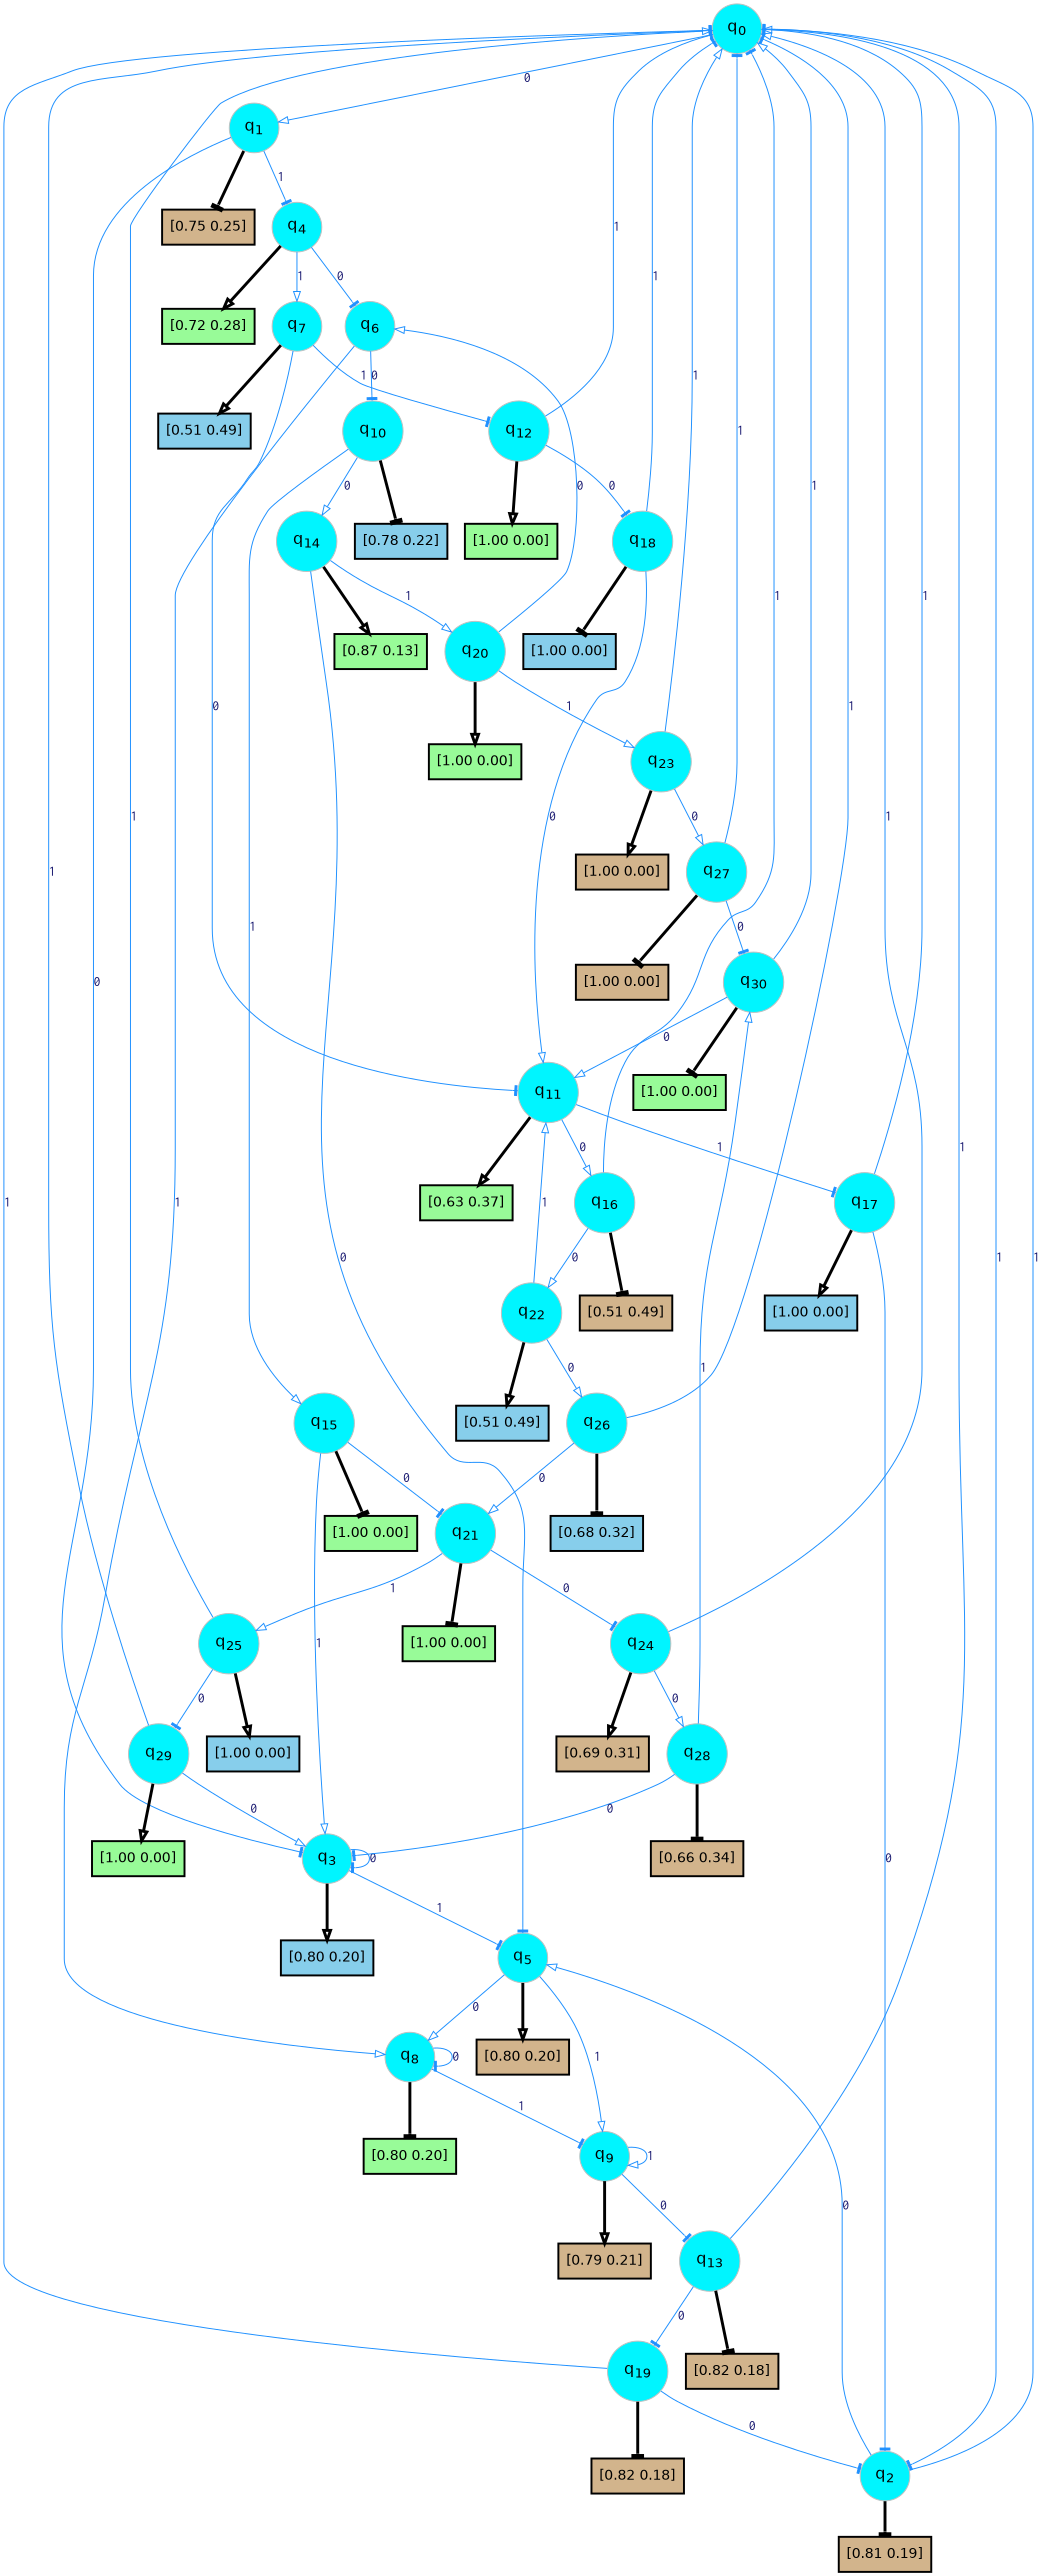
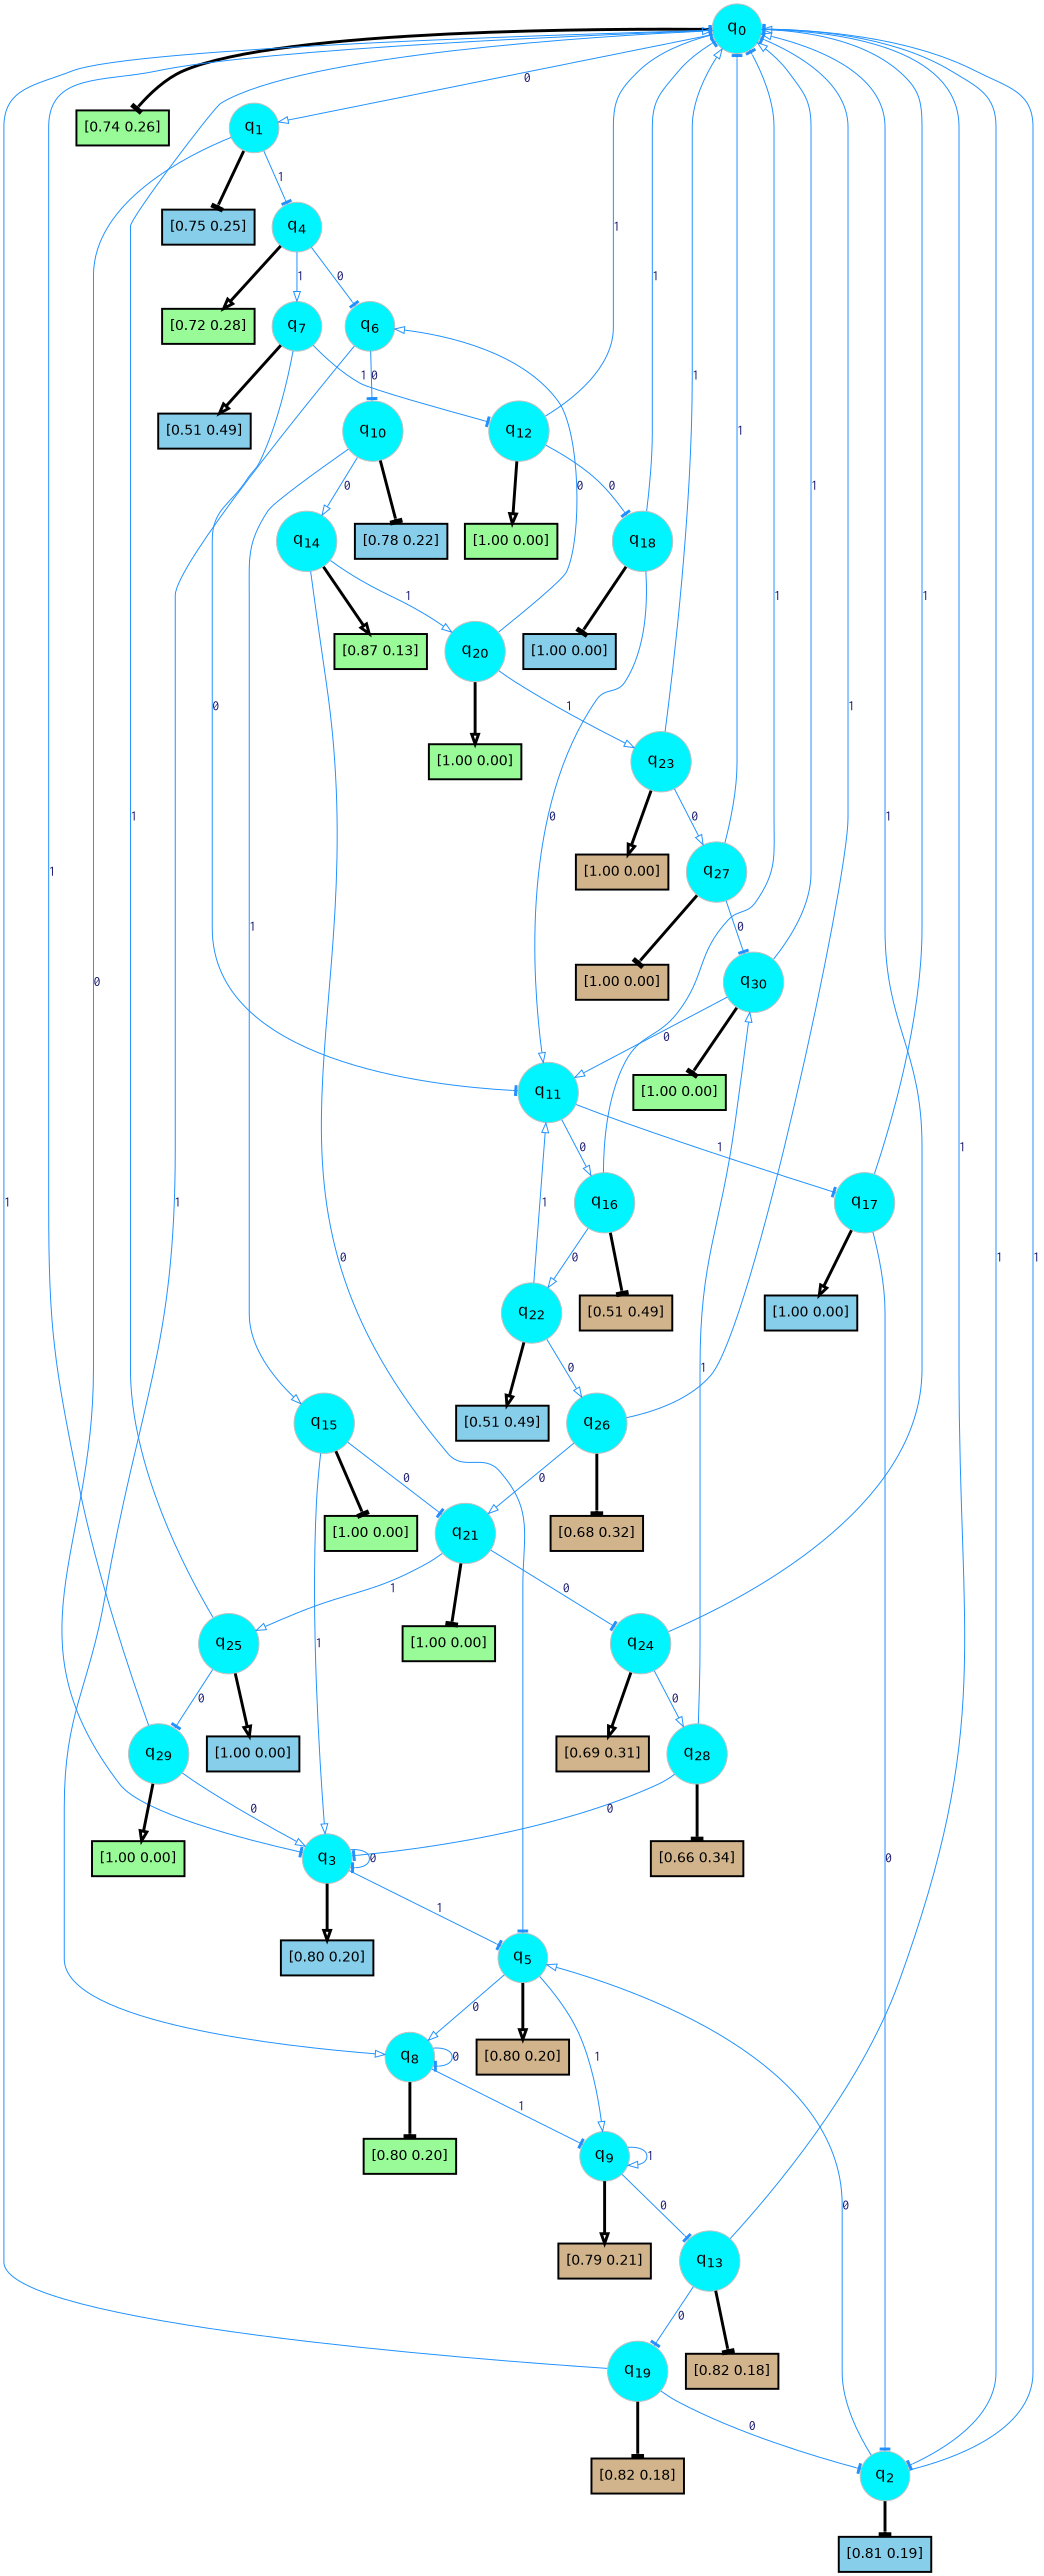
node "[0.74 0.26]": added
node "[0.75 0.25]": fillcolor tan -> skyblue
node "[0.63 0.37]": removed
node "[0.68 0.32]": fillcolor skyblue -> tan
node "[0.81 0.19]": fillcolor tan -> skyblue
